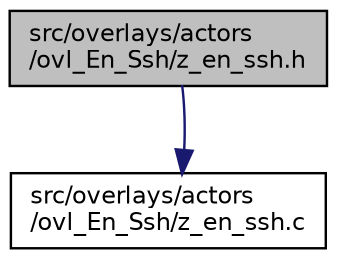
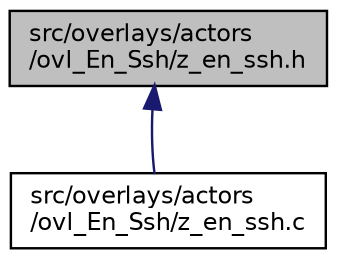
edge "src/overlays/actors /ovl_En_Ssh/z_en_ssh.h" -> "src/overlays/actors /ovl_En_Ssh/z_en_ssh.c": reversed
